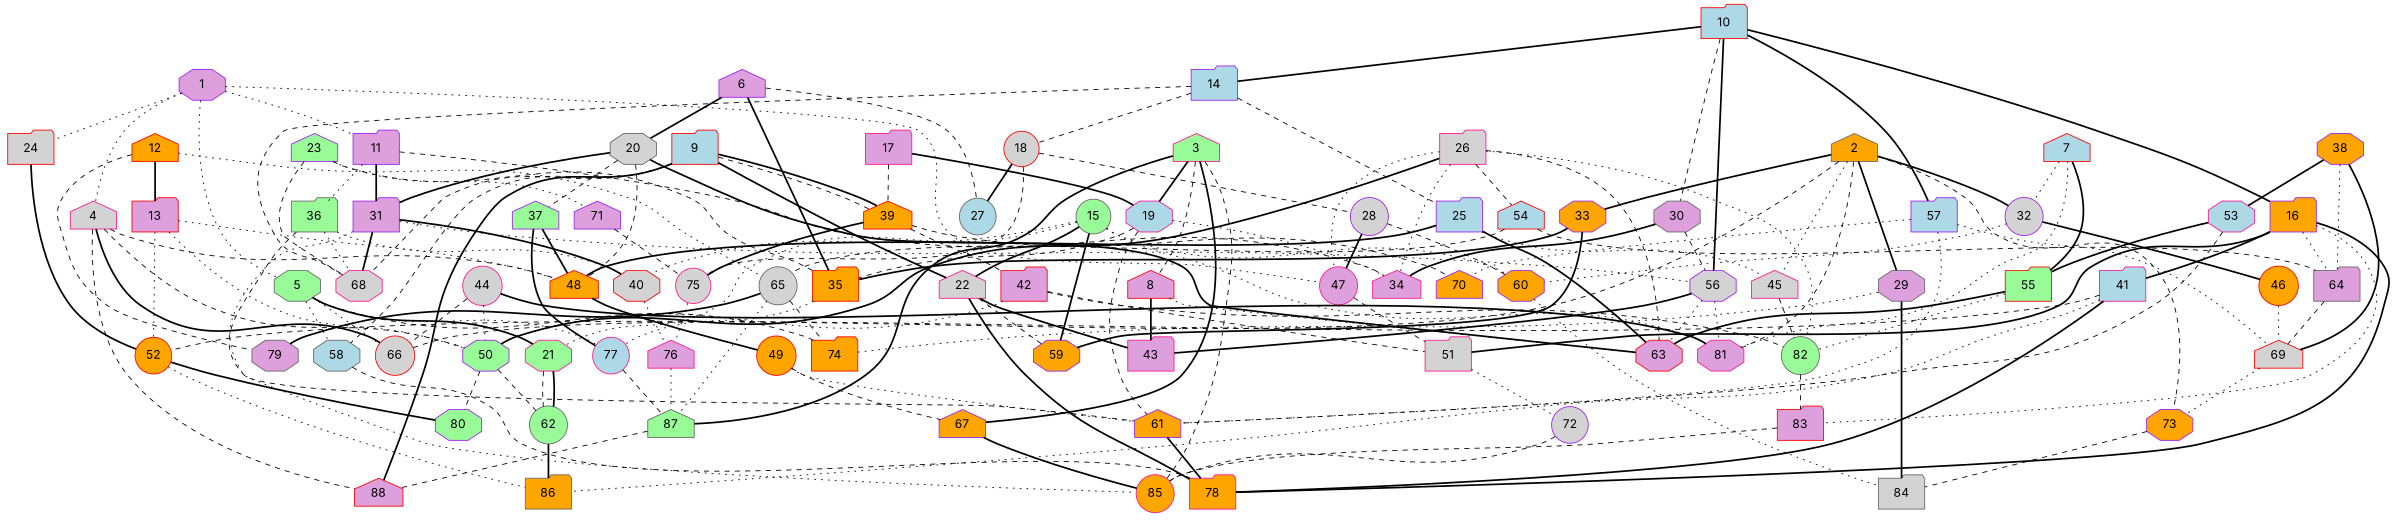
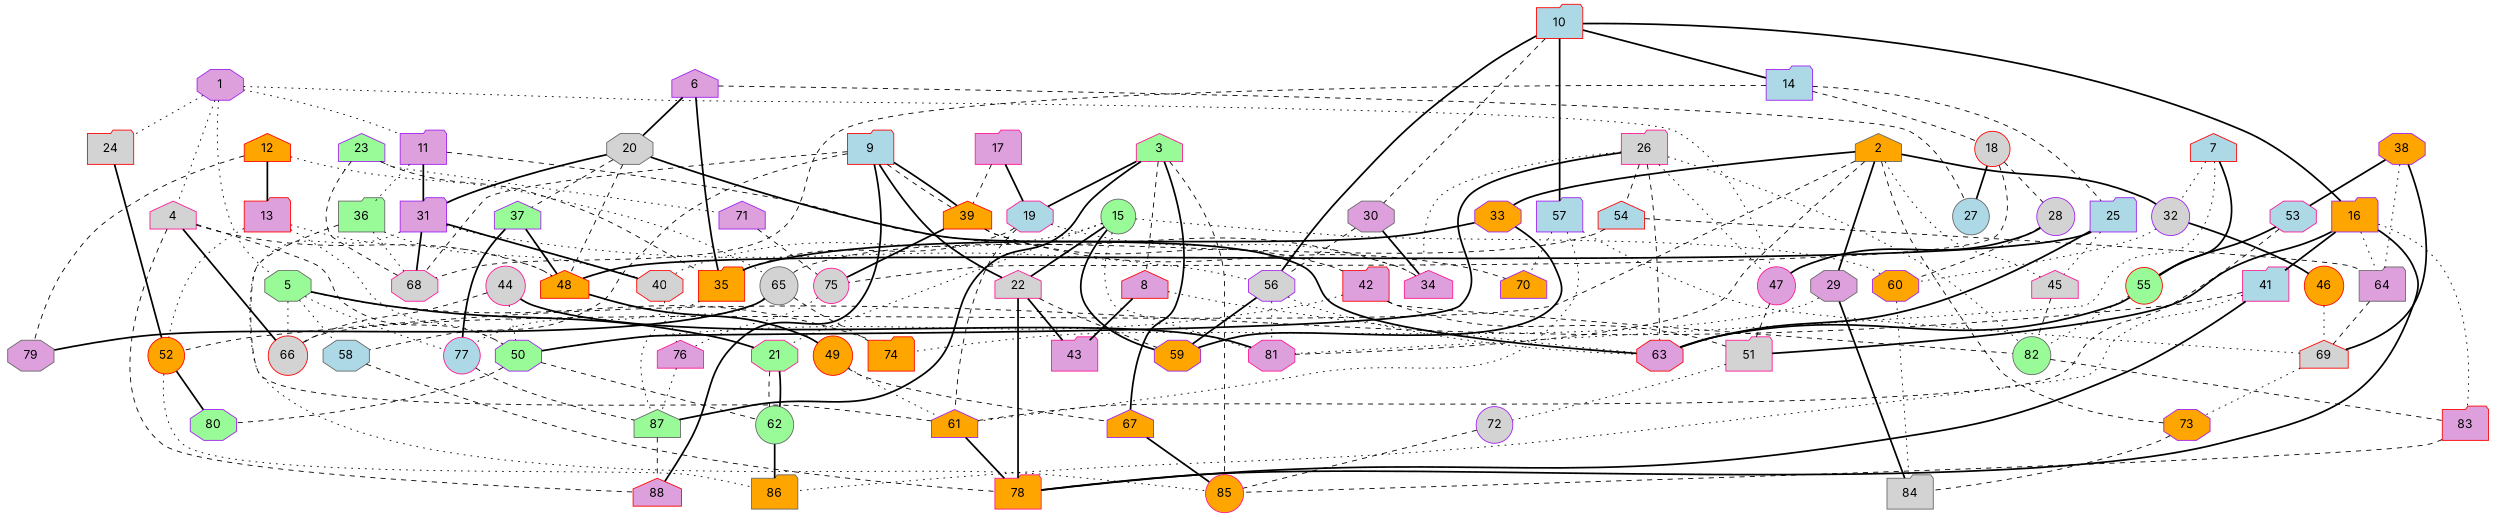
node "55": shape folder -> circle
edge "56" -- "43": now "56" -- "59"
